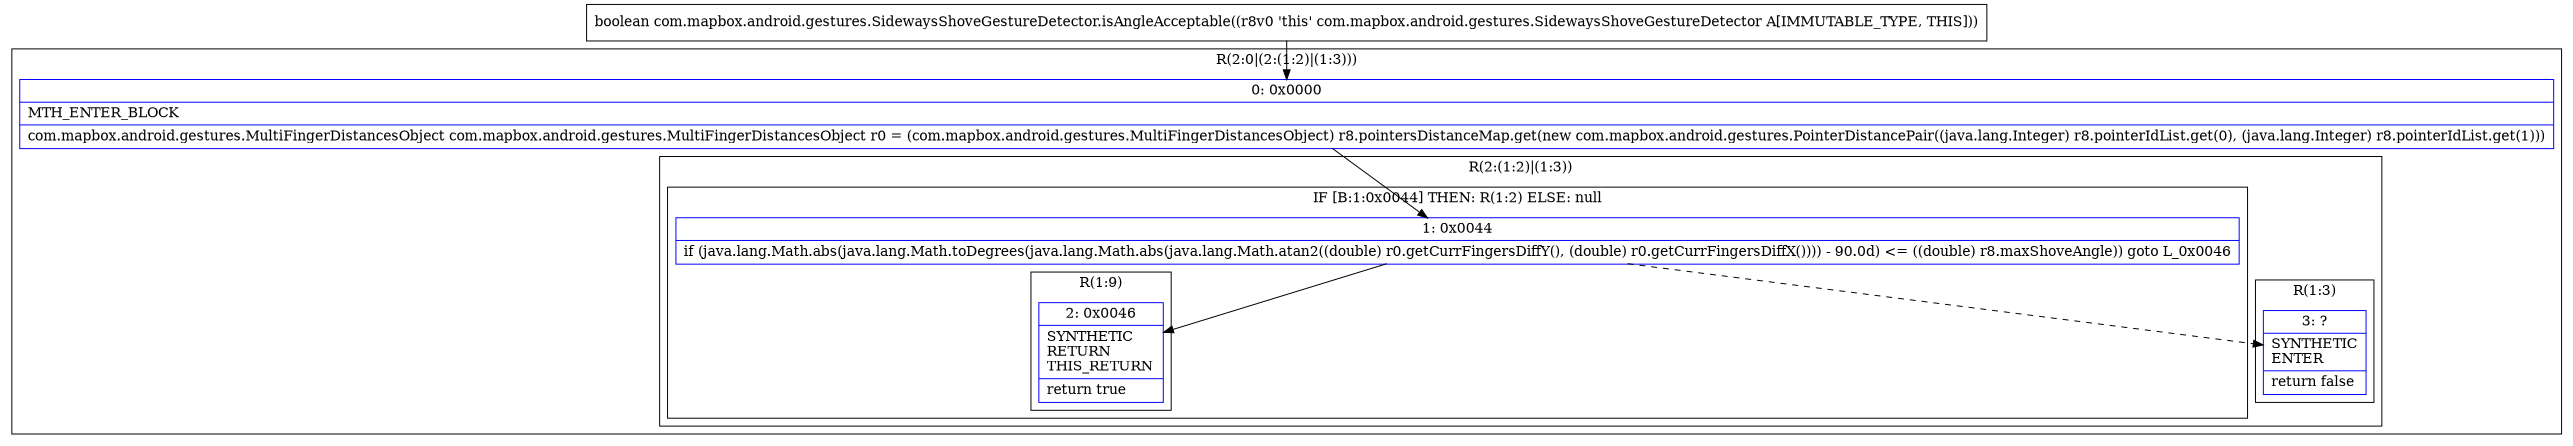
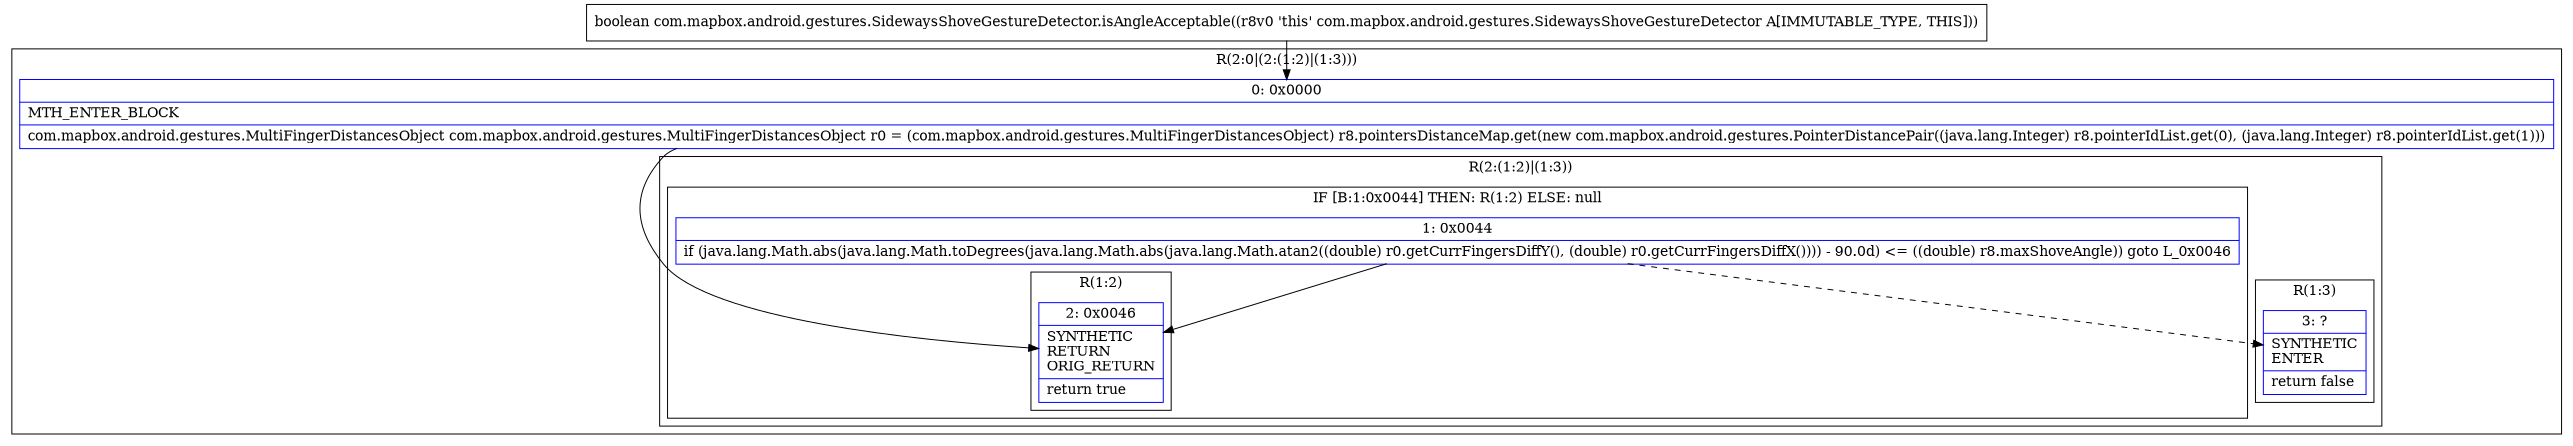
edge "0: 0x0000" -> "1: 0x0044": now "0: 0x0000" -> "2: 0x0046"
cluster "R(1:9)": label "R(1:9)" -> "R(1:2)"
node "2: 0x0046": text "THIS_RETURN" -> "ORIG_RETURN"
